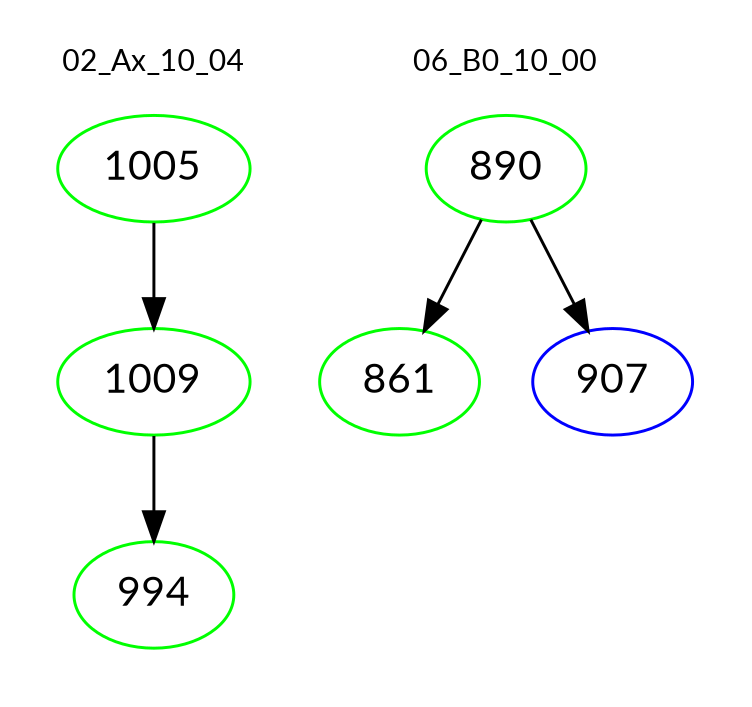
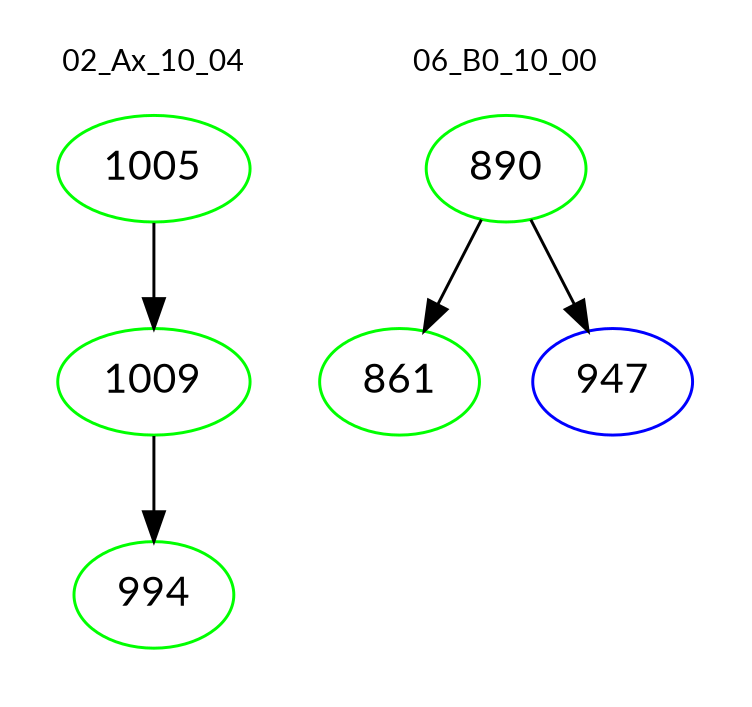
node "907": label "907" -> "947"
